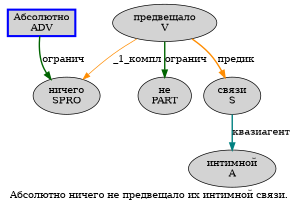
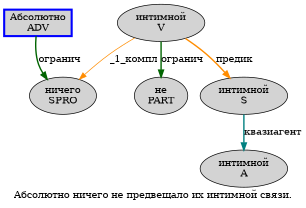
node "предвещало V": label "предвещало V" -> "интимной V"
node "связи S": label "связи S" -> "интимной S"
